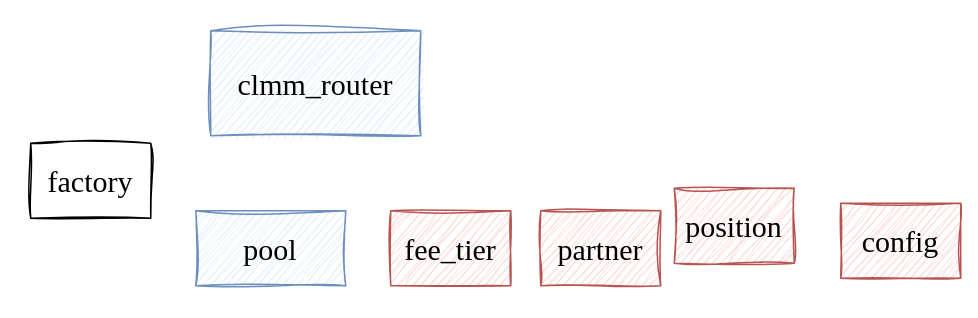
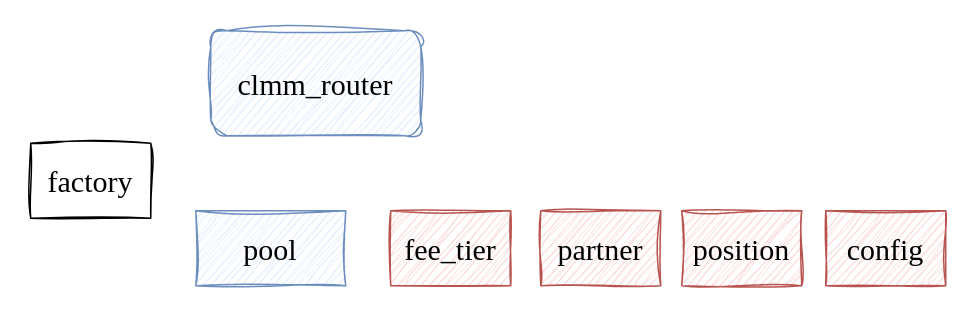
node "clmm_router": shape rectangle -> rounded rectangle
node "position": moved (734, 226) -> (742, 248)
node "config": moved (901, 241) -> (886, 248)
